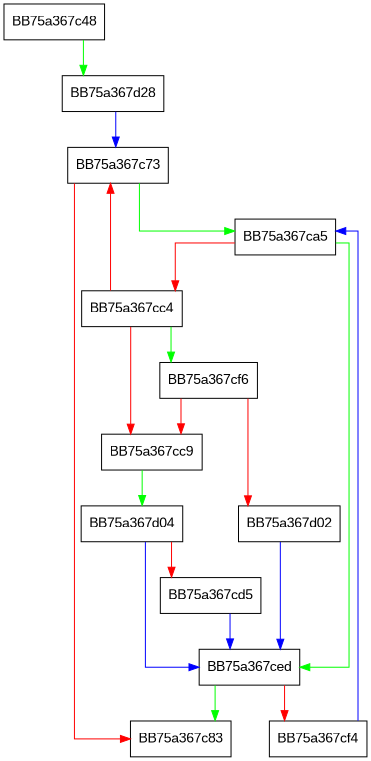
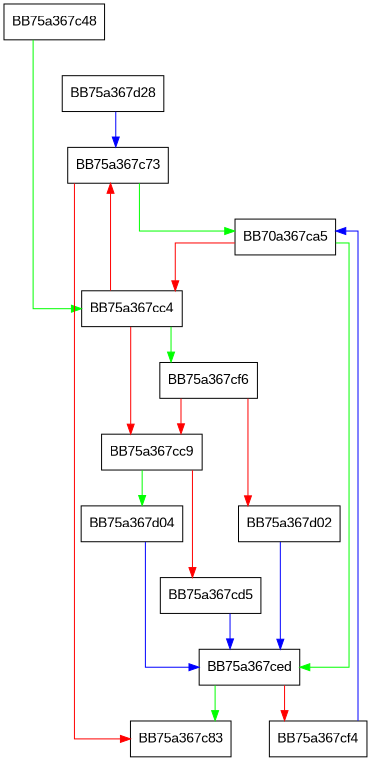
edge "BB75a367c48" -> "BB75a367d28": now "BB75a367c48" -> "BB75a367cc4"
node "BB75a367ca5": label "BB75a367ca5" -> "BB70a367ca5"
edge "BB75a367d04" -> "BB75a367cd5": now "BB75a367cc9" -> "BB75a367cd5"
